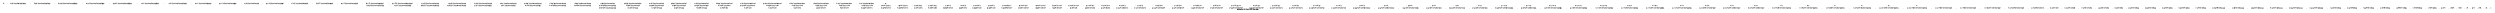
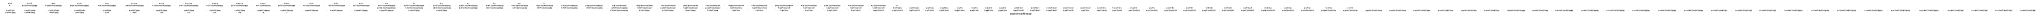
node "85 | 2 10 11 94 : 4 5": removed
node "18 | 2 79 80 92 94 : 4 5 19 20 45 46 47 48": removed
node "9 | 2 88 89 91 92 94 : 4 5 59 60 63": removed
